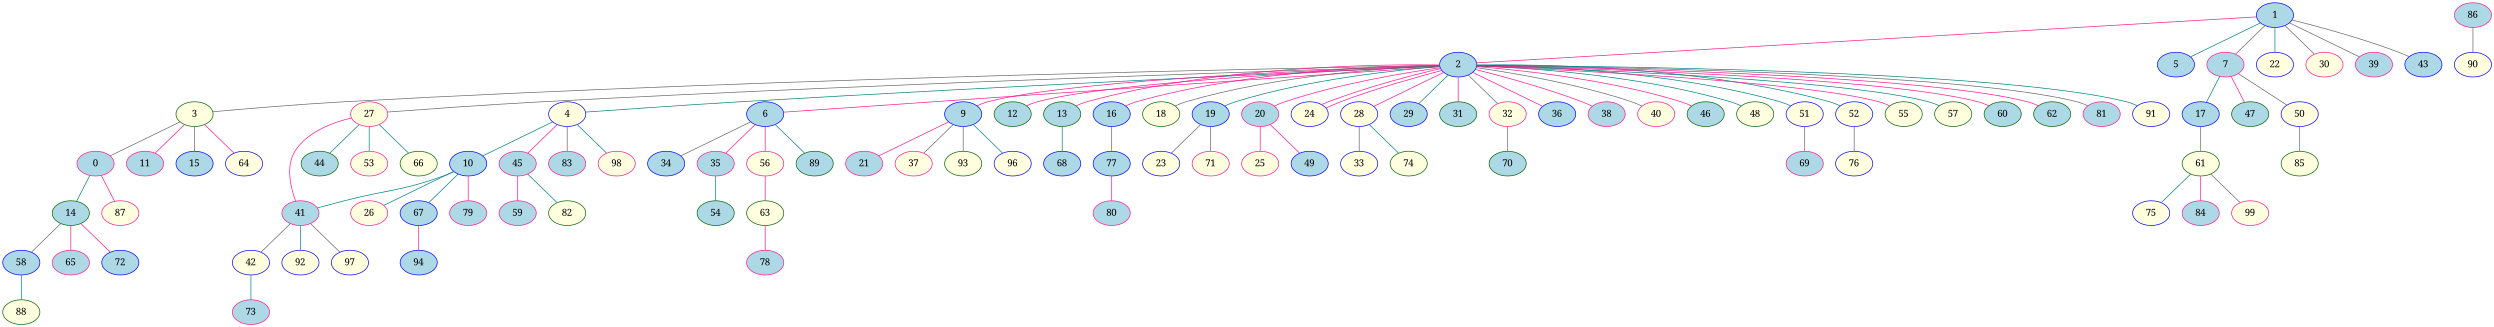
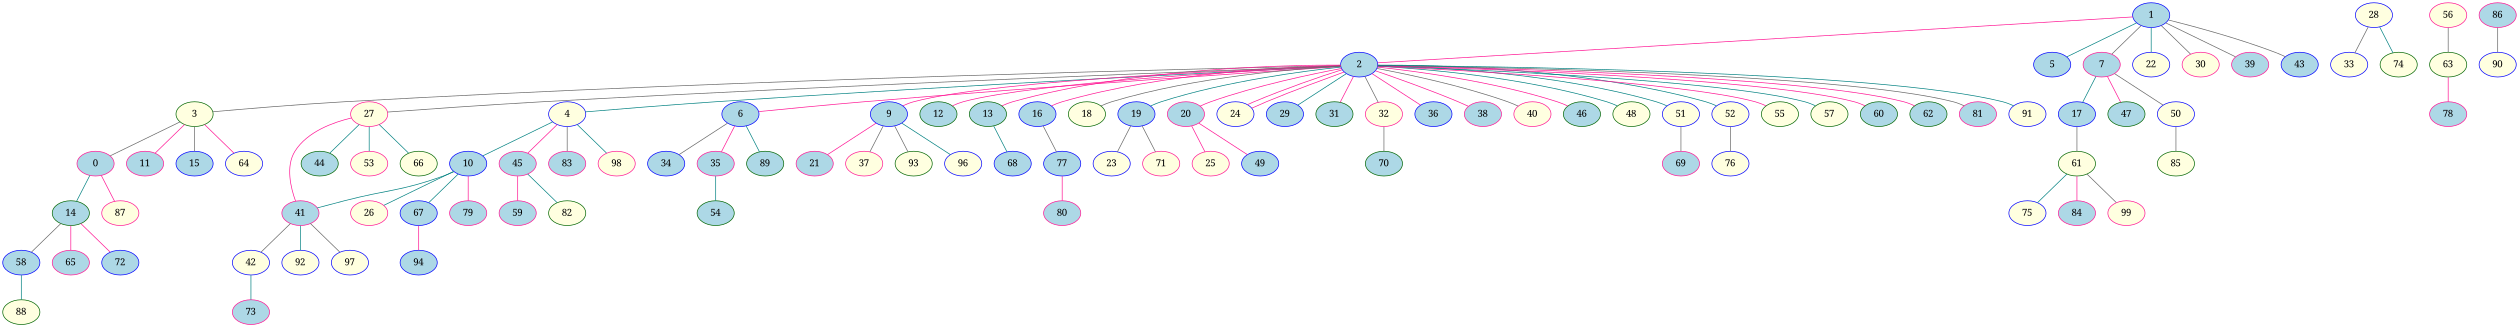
edge "2" -- "28": removed
edge "6" -- "56": removed
edge "56" -- "63": color deeppink -> gray40
